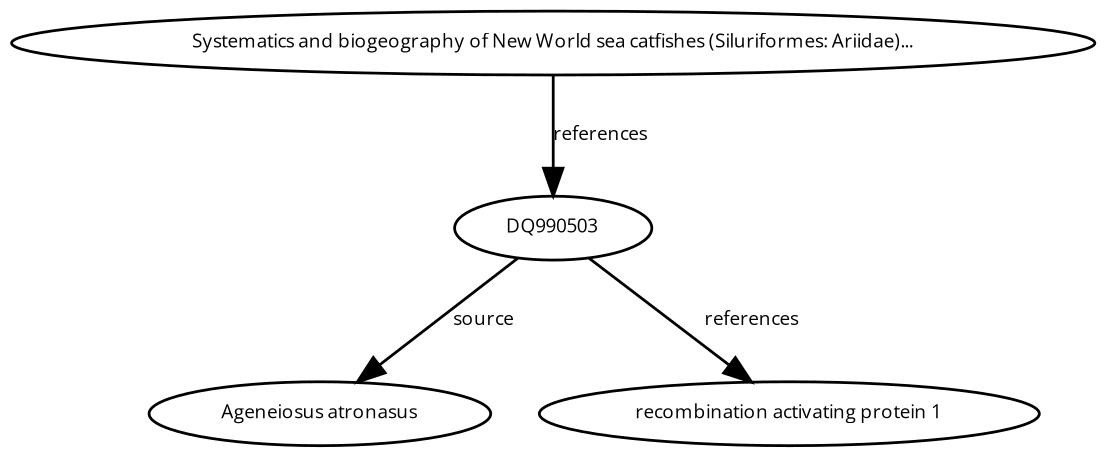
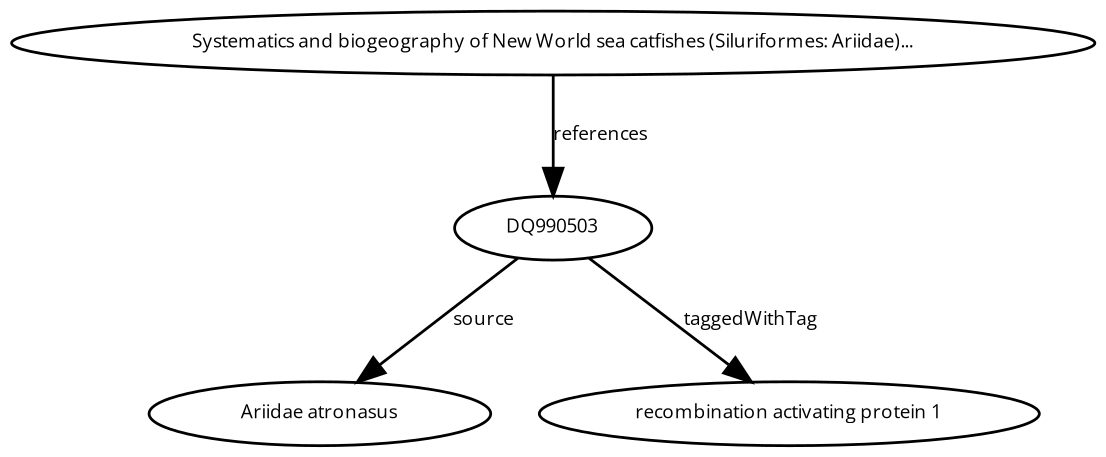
edge "DQ990503" -> "recombination activating protein 1": label "references" -> "taggedWithTag"
node "Ageneiosus atronasus": label "Ageneiosus atronasus" -> "Ariidae atronasus"
